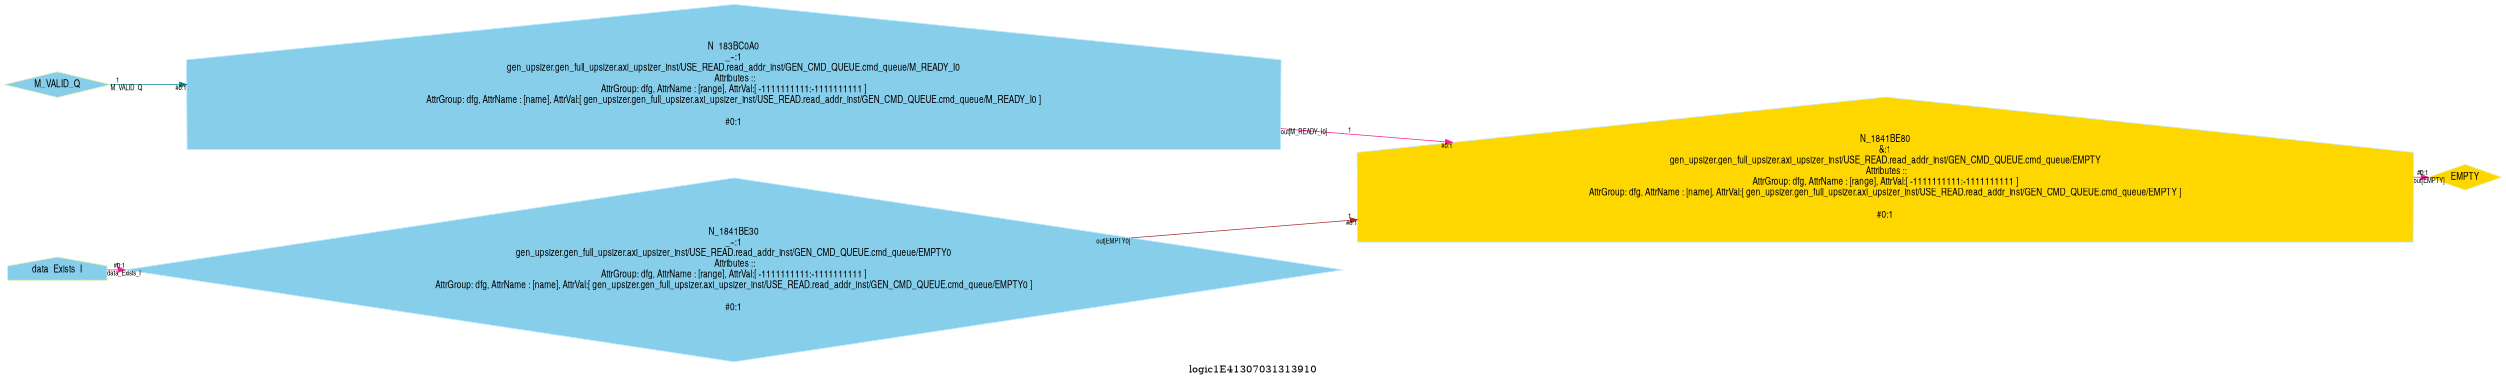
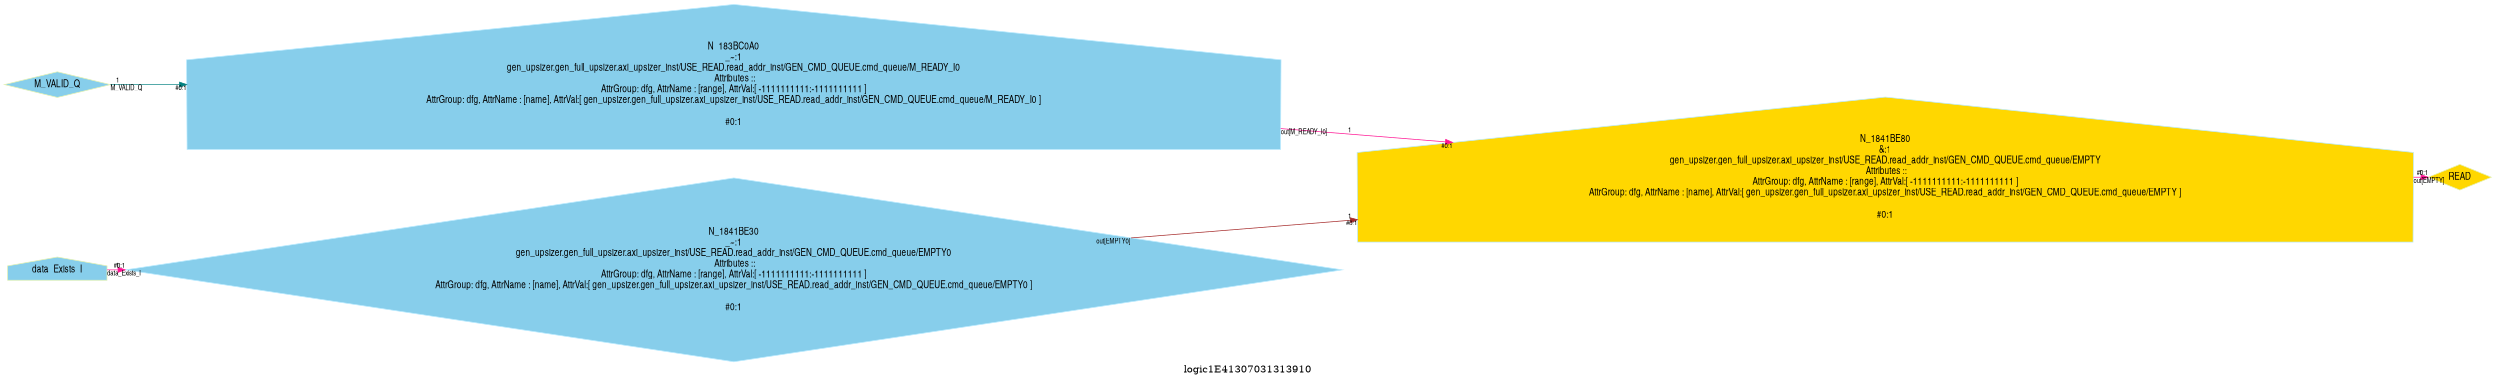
node "EMPTY": label "EMPTY" -> "READ"
